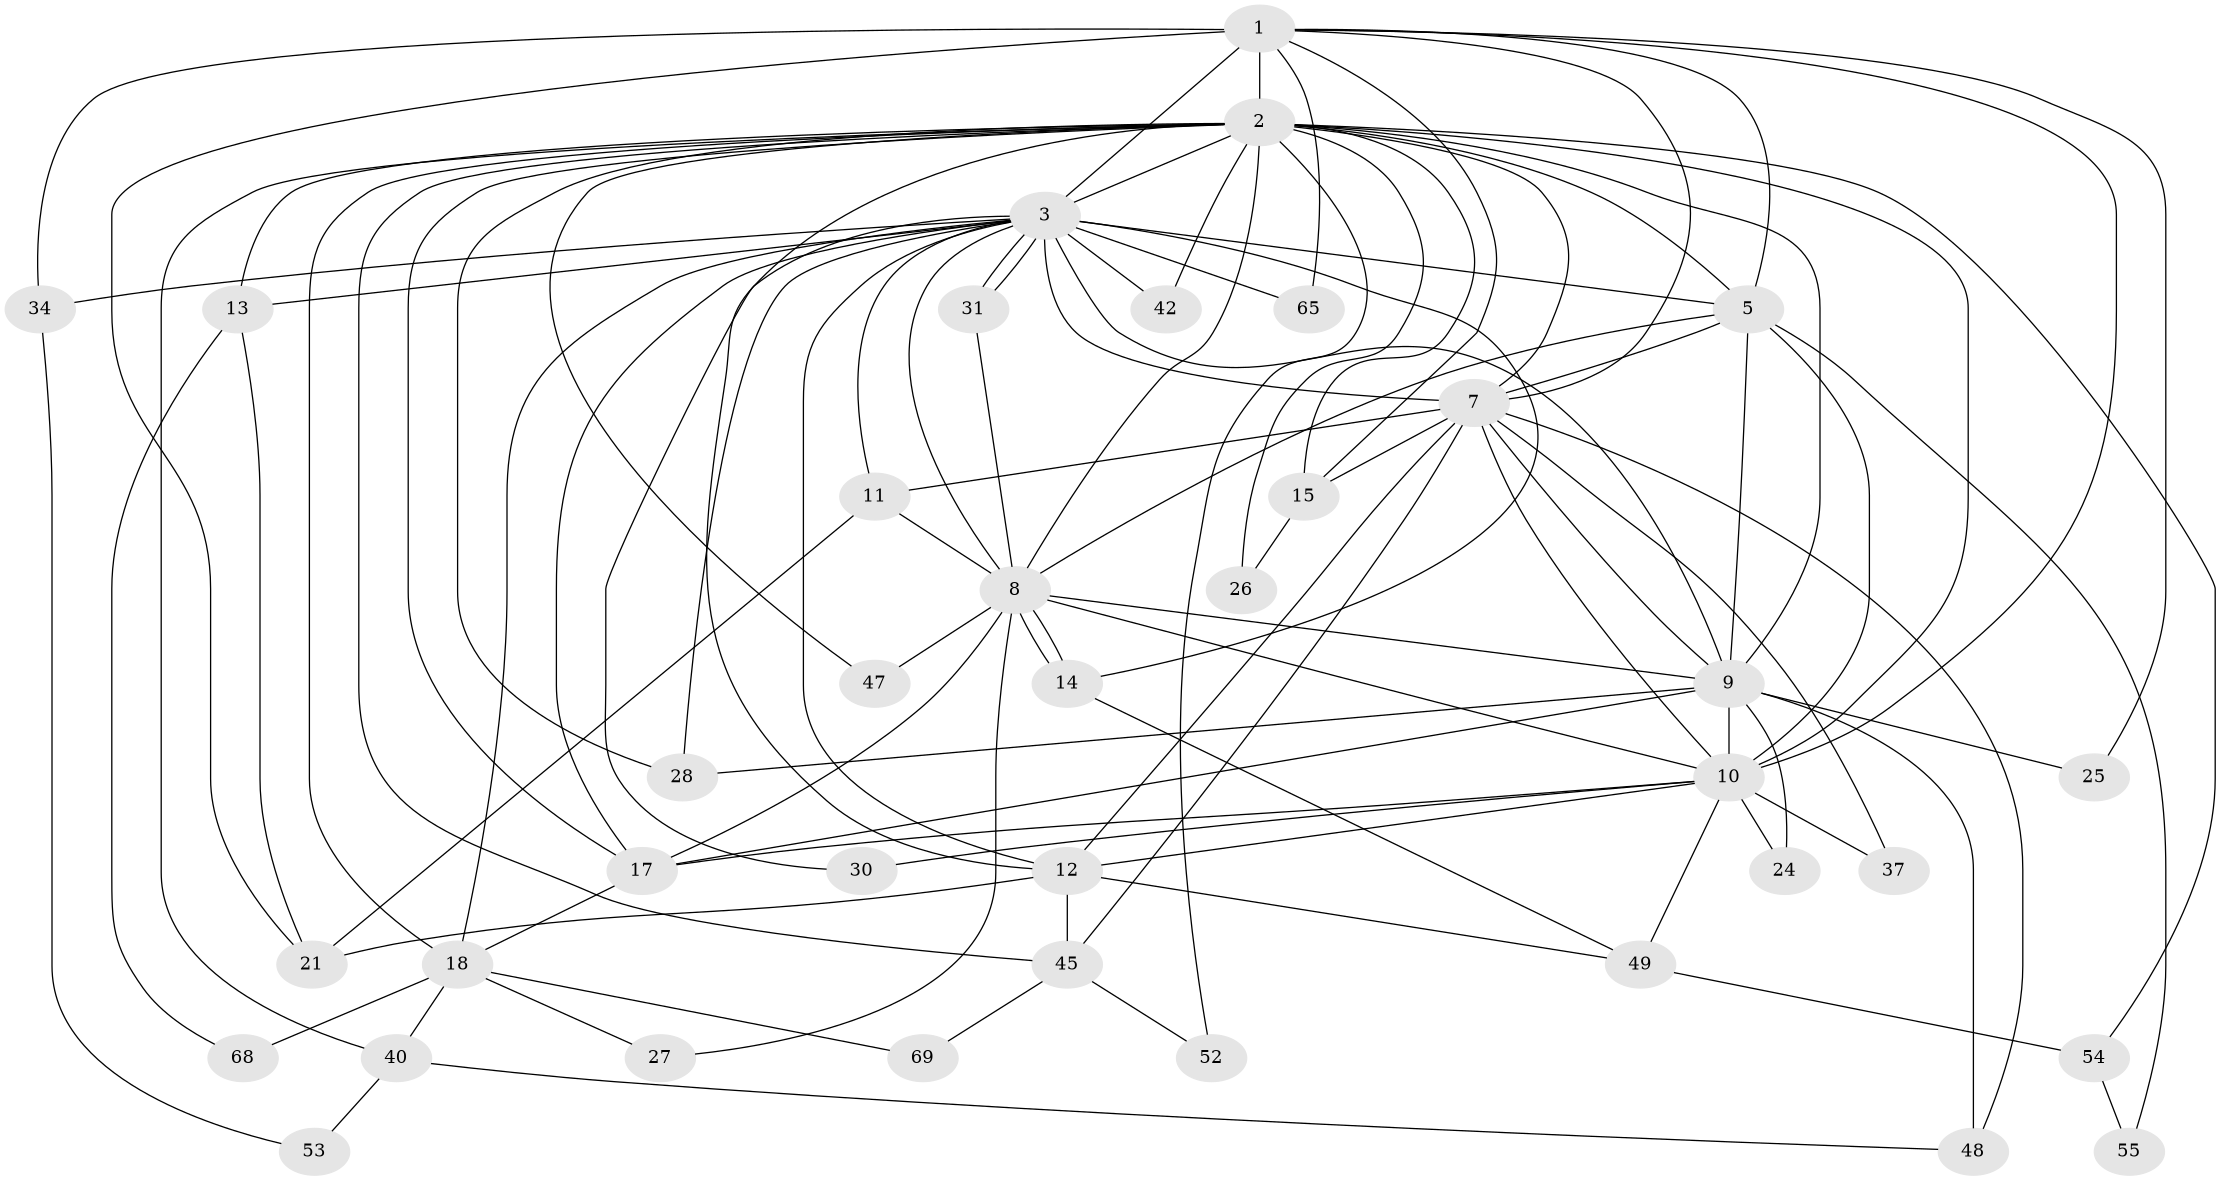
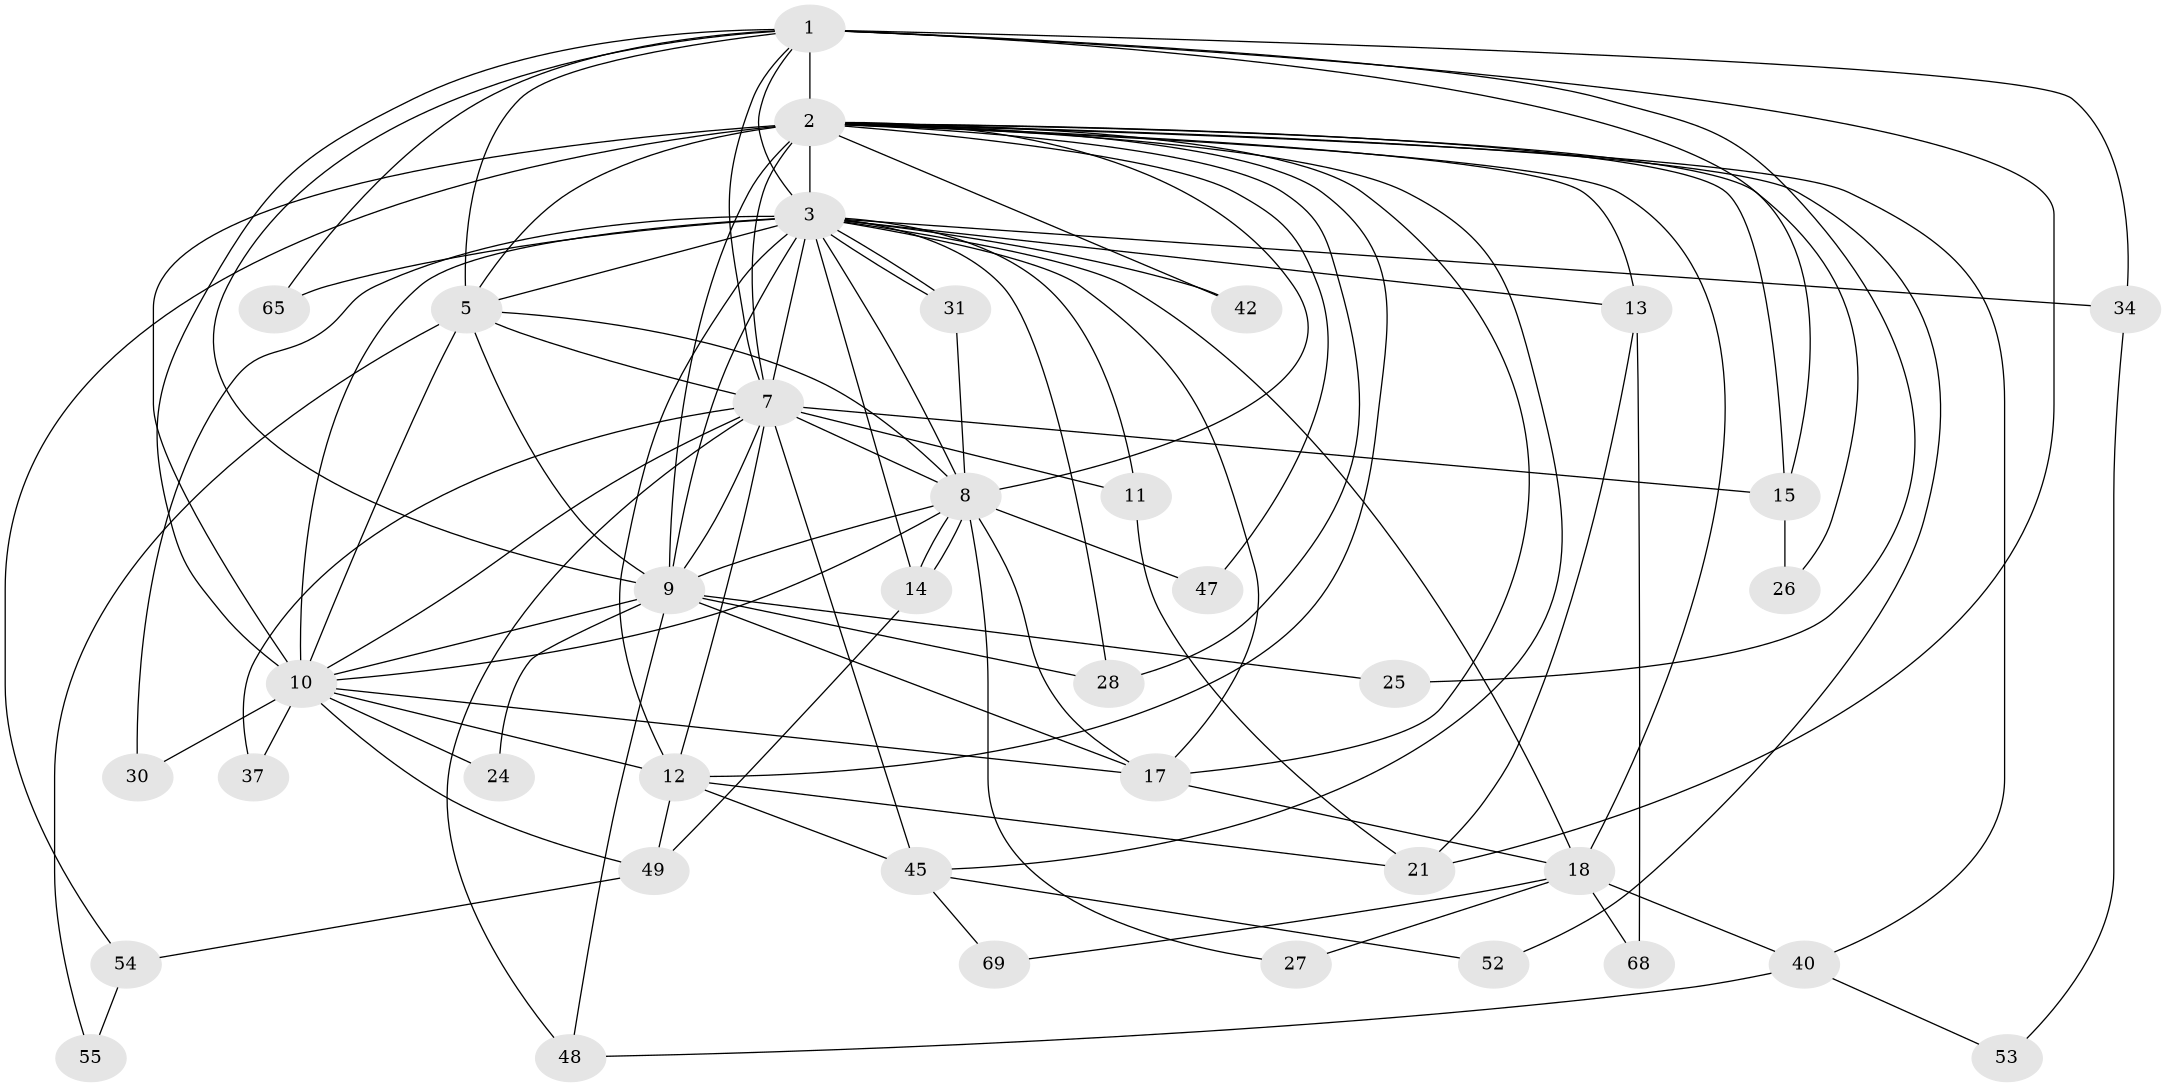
edge "1" -- "9": added
edge "3" -- "10": added
edge "11" -- "8": now "7" -- "8"
